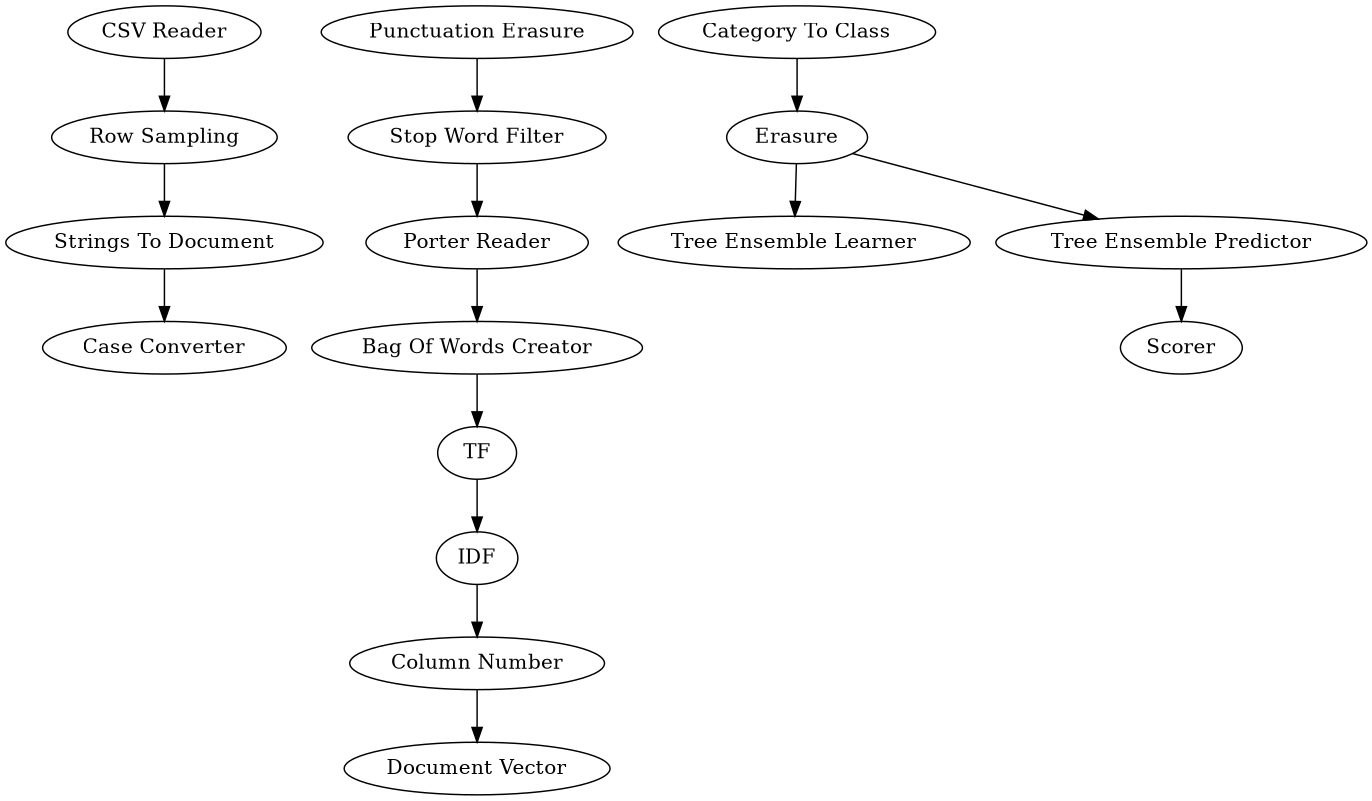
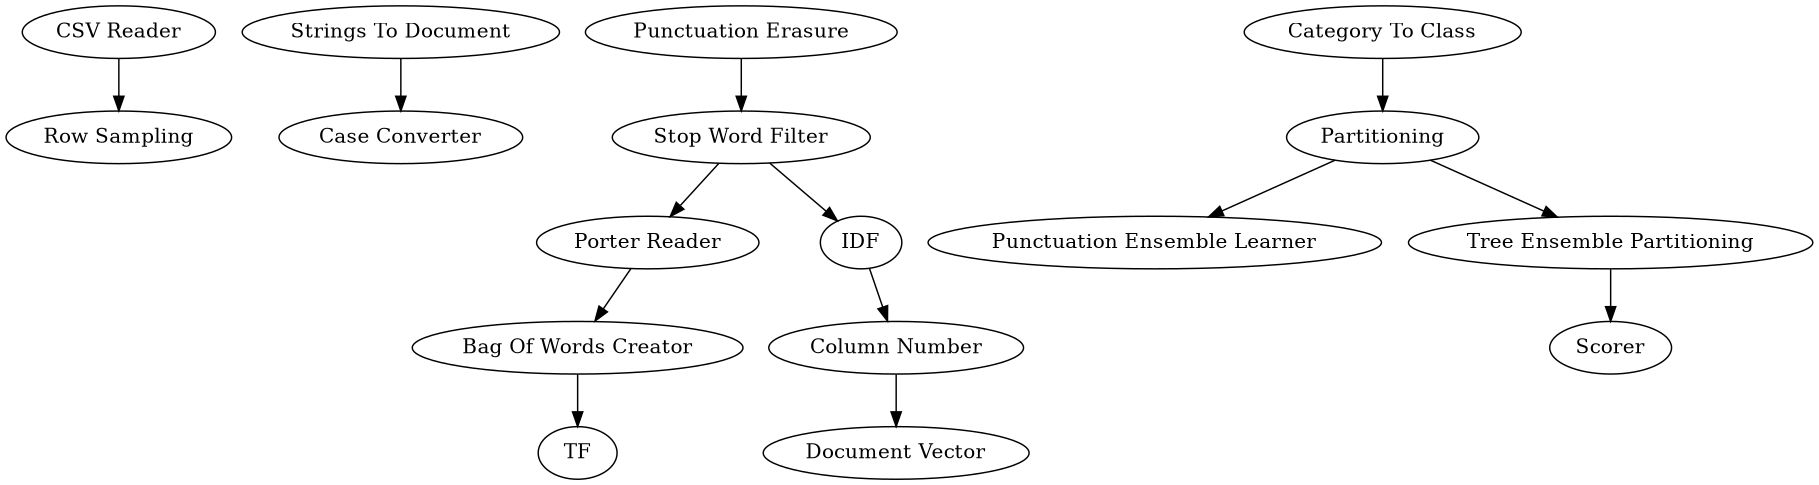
node "Erasure": label "Erasure" -> "Partitioning"
edge "Row Sampling" -> "Strings To Document": removed
node "Tree Ensemble Learner": label "Tree Ensemble Learner" -> "Punctuation Ensemble Learner"
node "Tree Ensemble Predictor": label "Tree Ensemble Predictor" -> "Tree Ensemble Partitioning"
edge "TF" -> "IDF": now "Stop Word Filter" -> "IDF"
